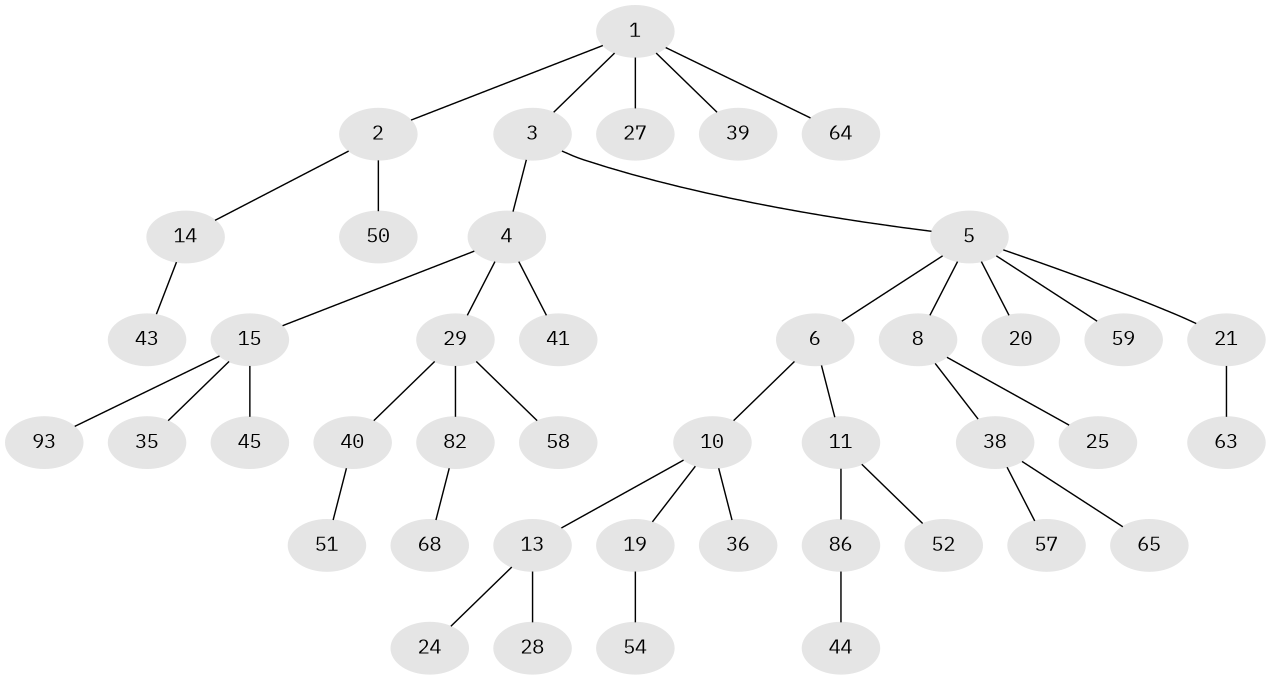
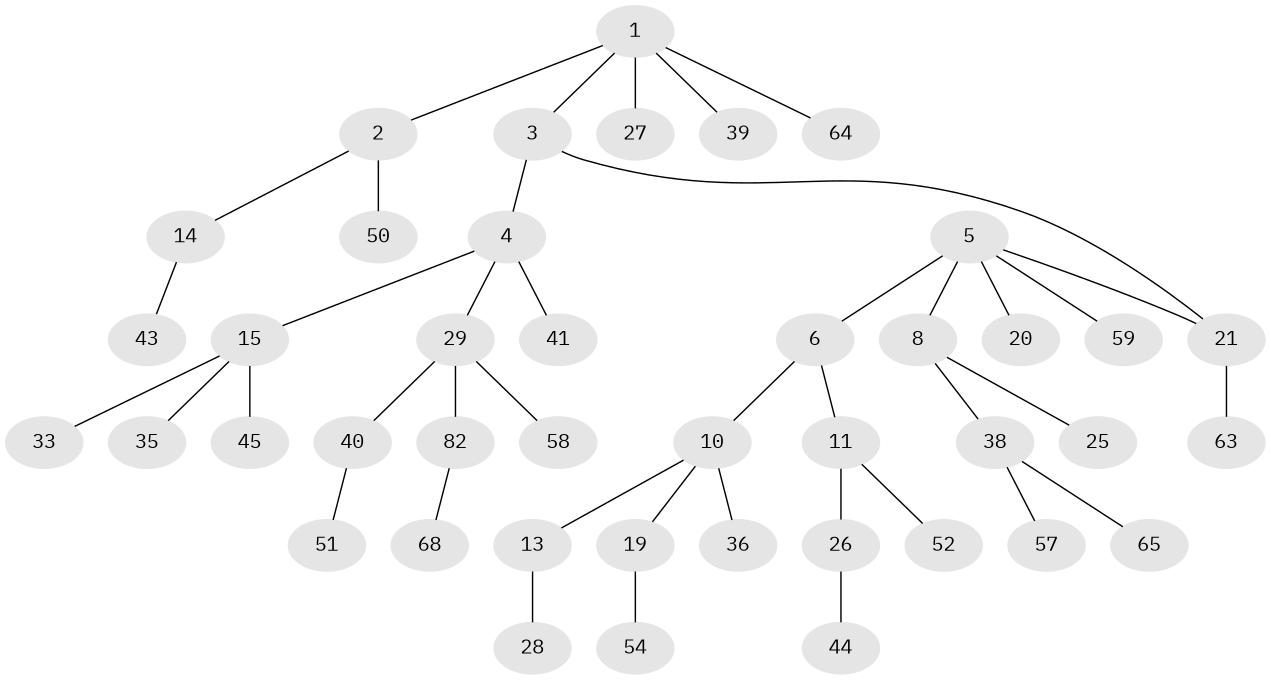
edge "3" -- "5": now "3" -- "21"
node "93": label "93" -> "33"
node "86": label "86" -> "26"
node "24": removed
